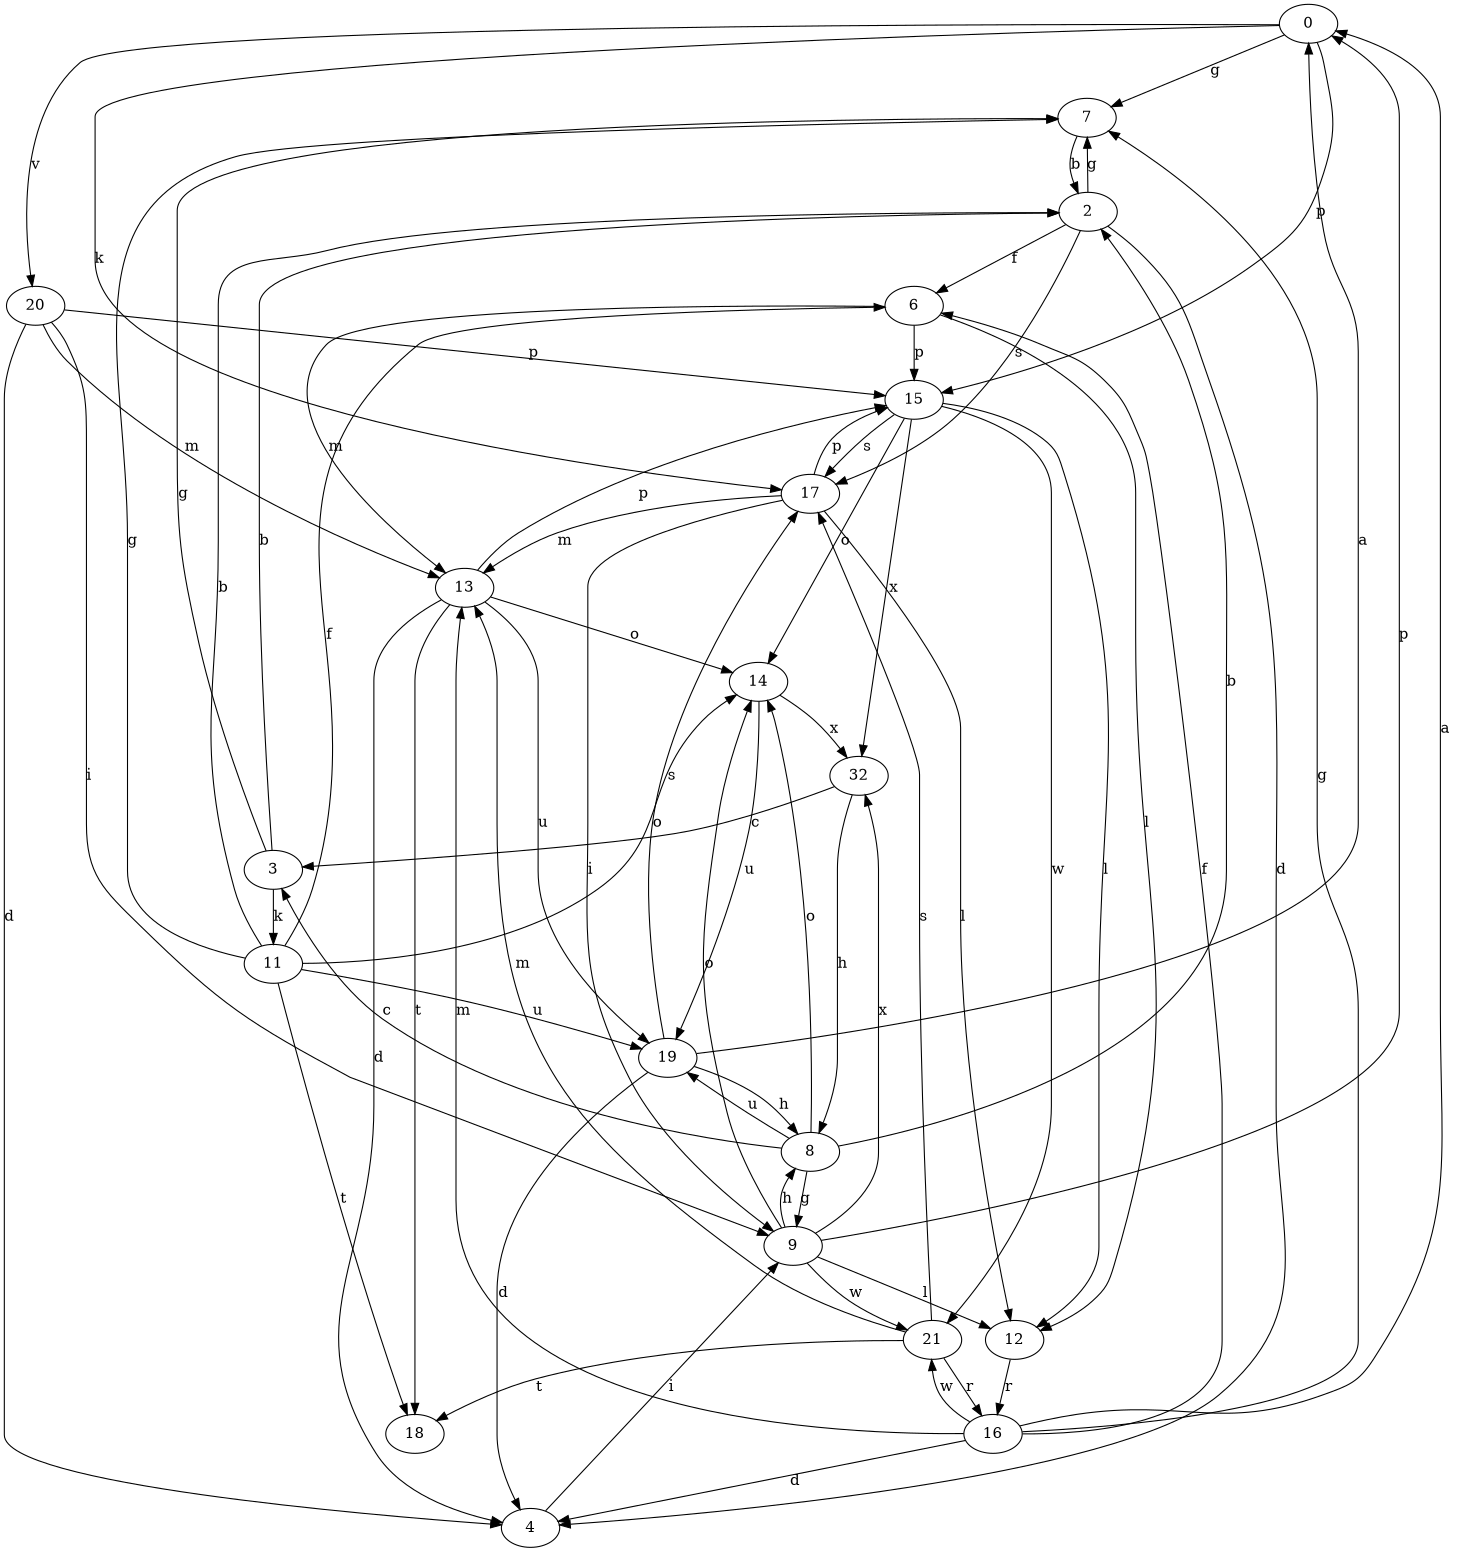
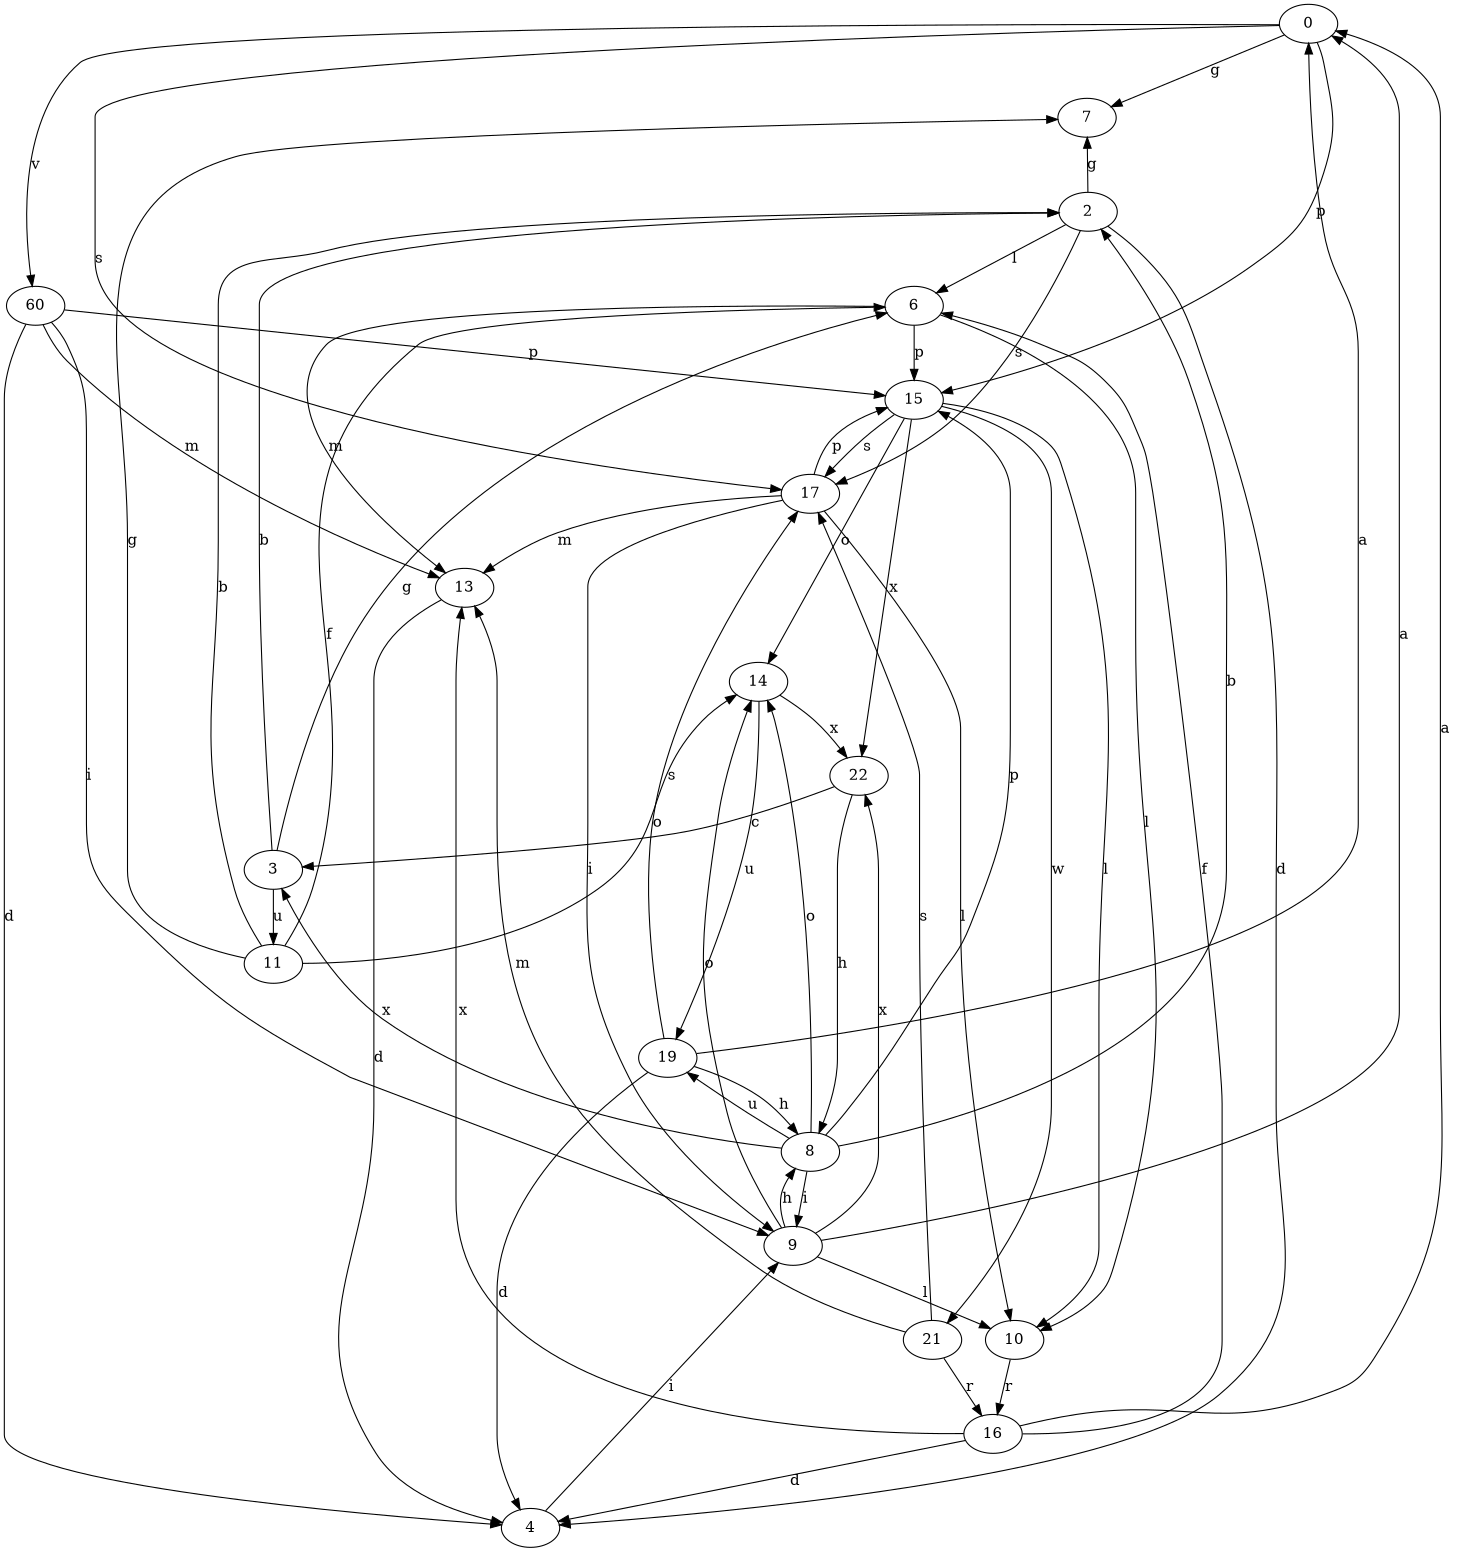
edge "7" -> "2": removed, label "b"
edge "3" -> "7": now "3" -> "6"
edge "0" -> "17": label "k" -> "s"
edge "2" -> "6": label "f" -> "l"
node "20": label "20" -> "60"
edge "13" -> "15": now "8" -> "15"
edge "13" -> "14": removed, label "o"
edge "9" -> "0": label "p" -> "a"
node "32": label "32" -> "22"
edge "13" -> "19": removed, label "u"
edge "3" -> "11": label "k" -> "u"
edge "16" -> "7": removed, label "g"
edge "11" -> "19": removed, label "u"
edge "8" -> "3": label "c" -> "x"
edge "16" -> "13": label "m" -> "x"
edge "8" -> "9": label "g" -> "i"
edge "9" -> "21": removed, label "w"
node "12": label "12" -> "10"
edge "16" -> "21": removed, label "w"
node "18": removed
